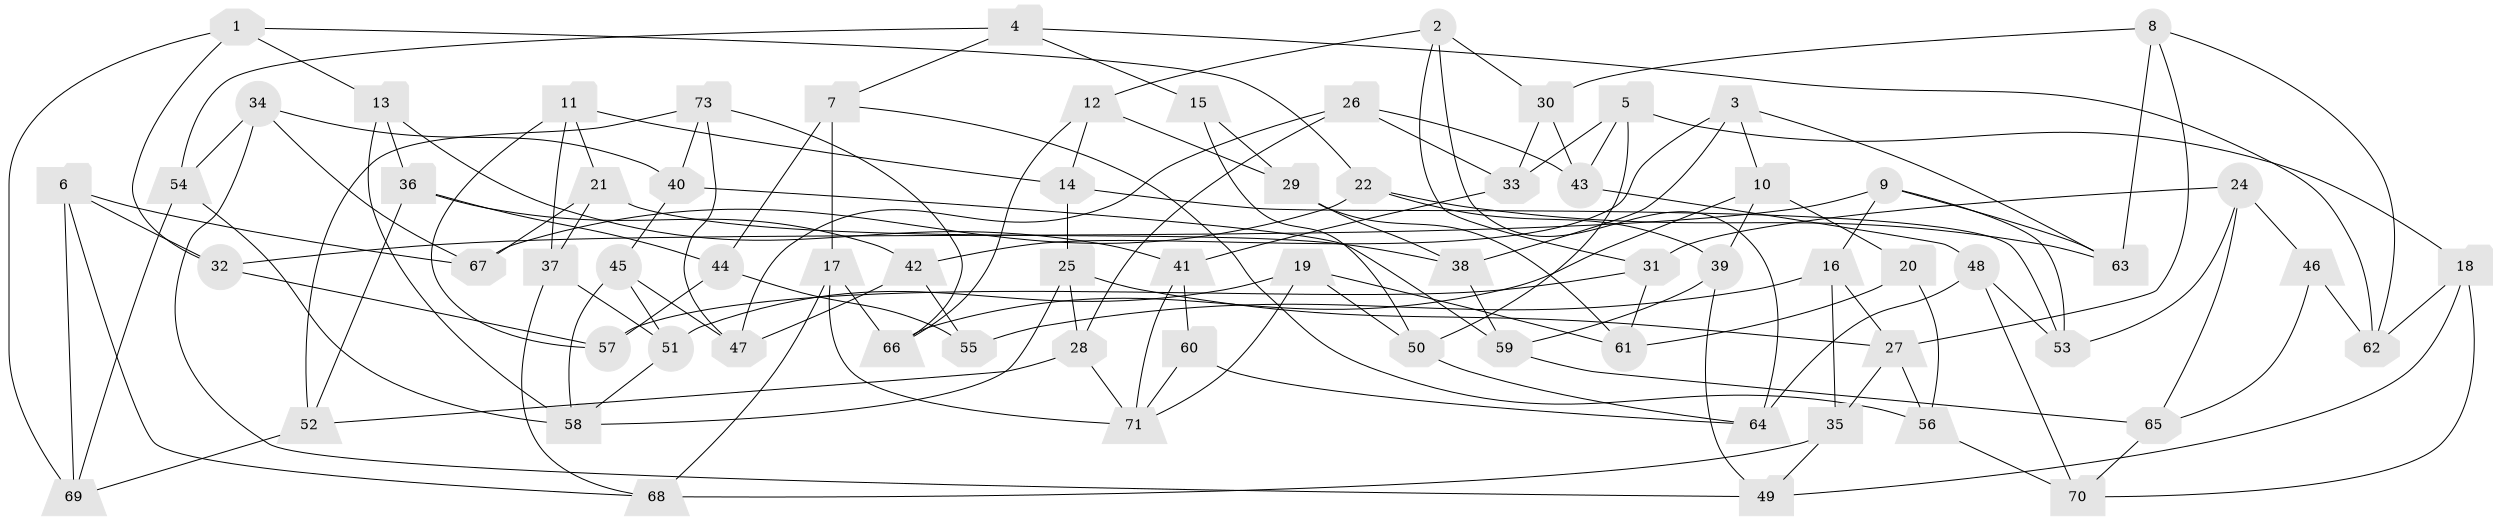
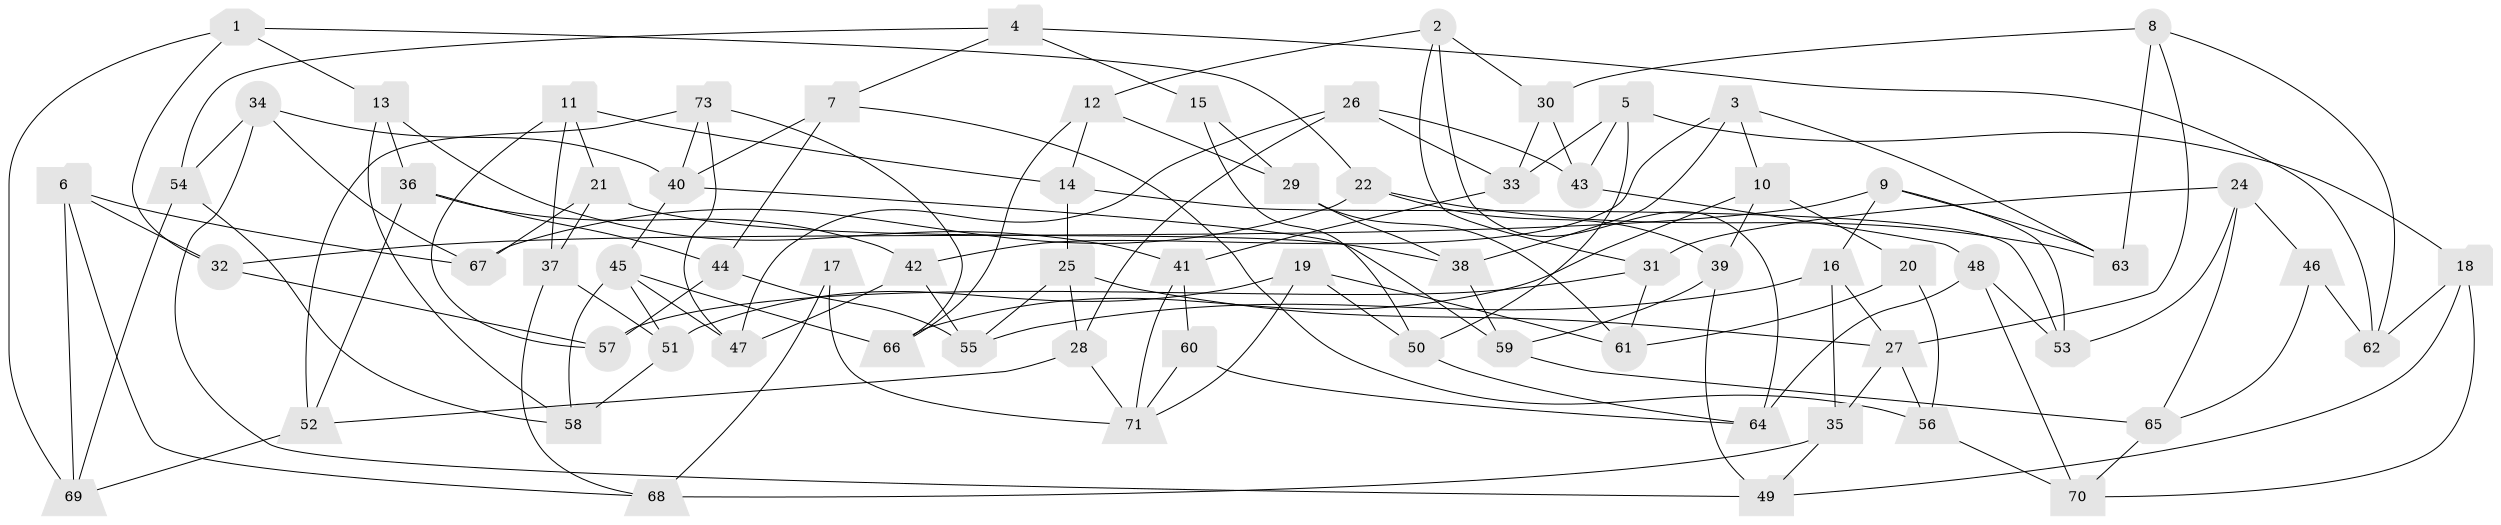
edge "7" -- "17": now "7" -- "40"
edge "17" -- "66": now "45" -- "66"
edge "25" -- "58": now "25" -- "55"
